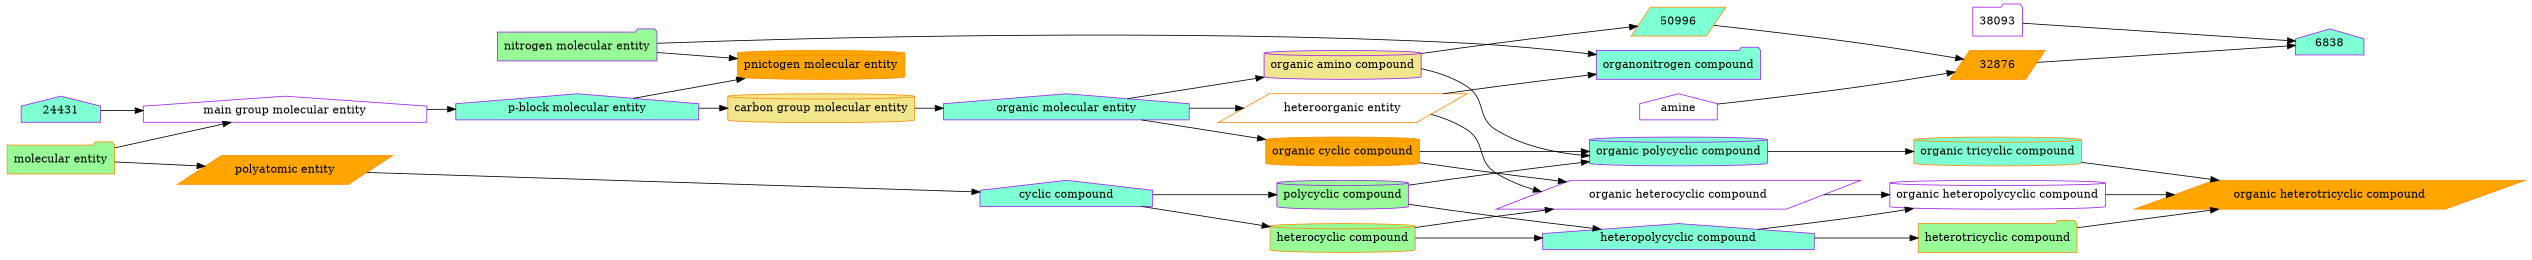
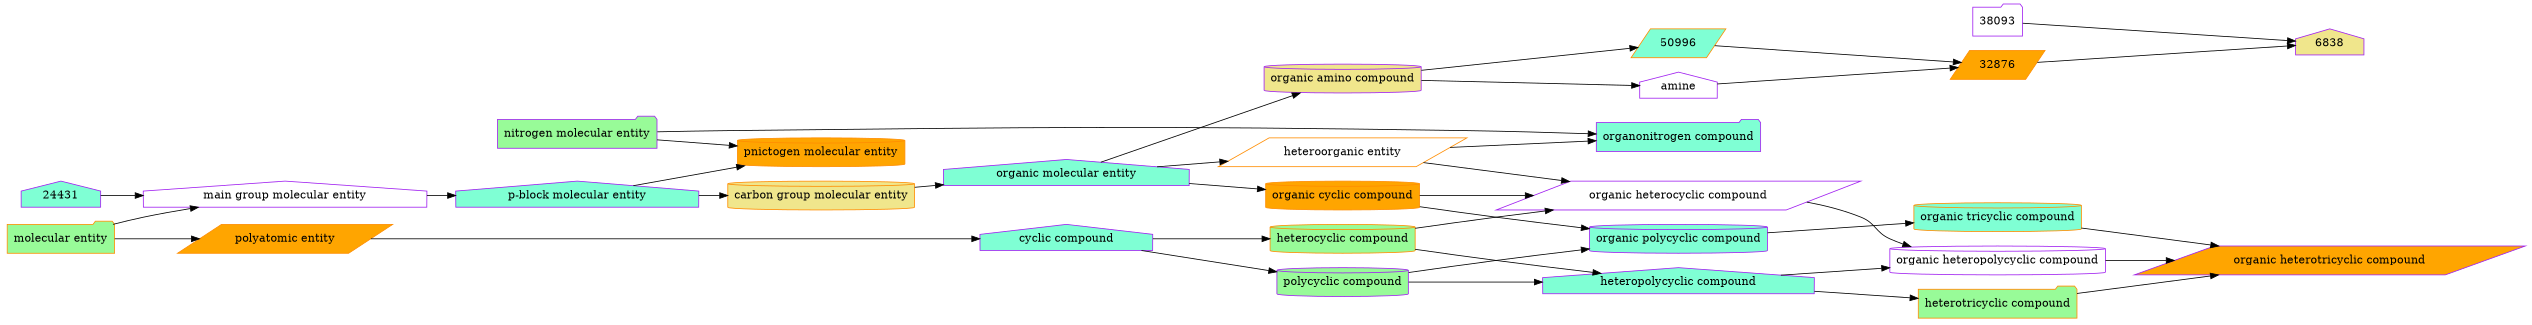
node "6838": fillcolor aquamarine -> khaki
edge "organic amino compound" -> "organic polycyclic compound": now "organic amino compound" -> "amine"
node "organic heterotricyclic compound": color darkorange -> purple
